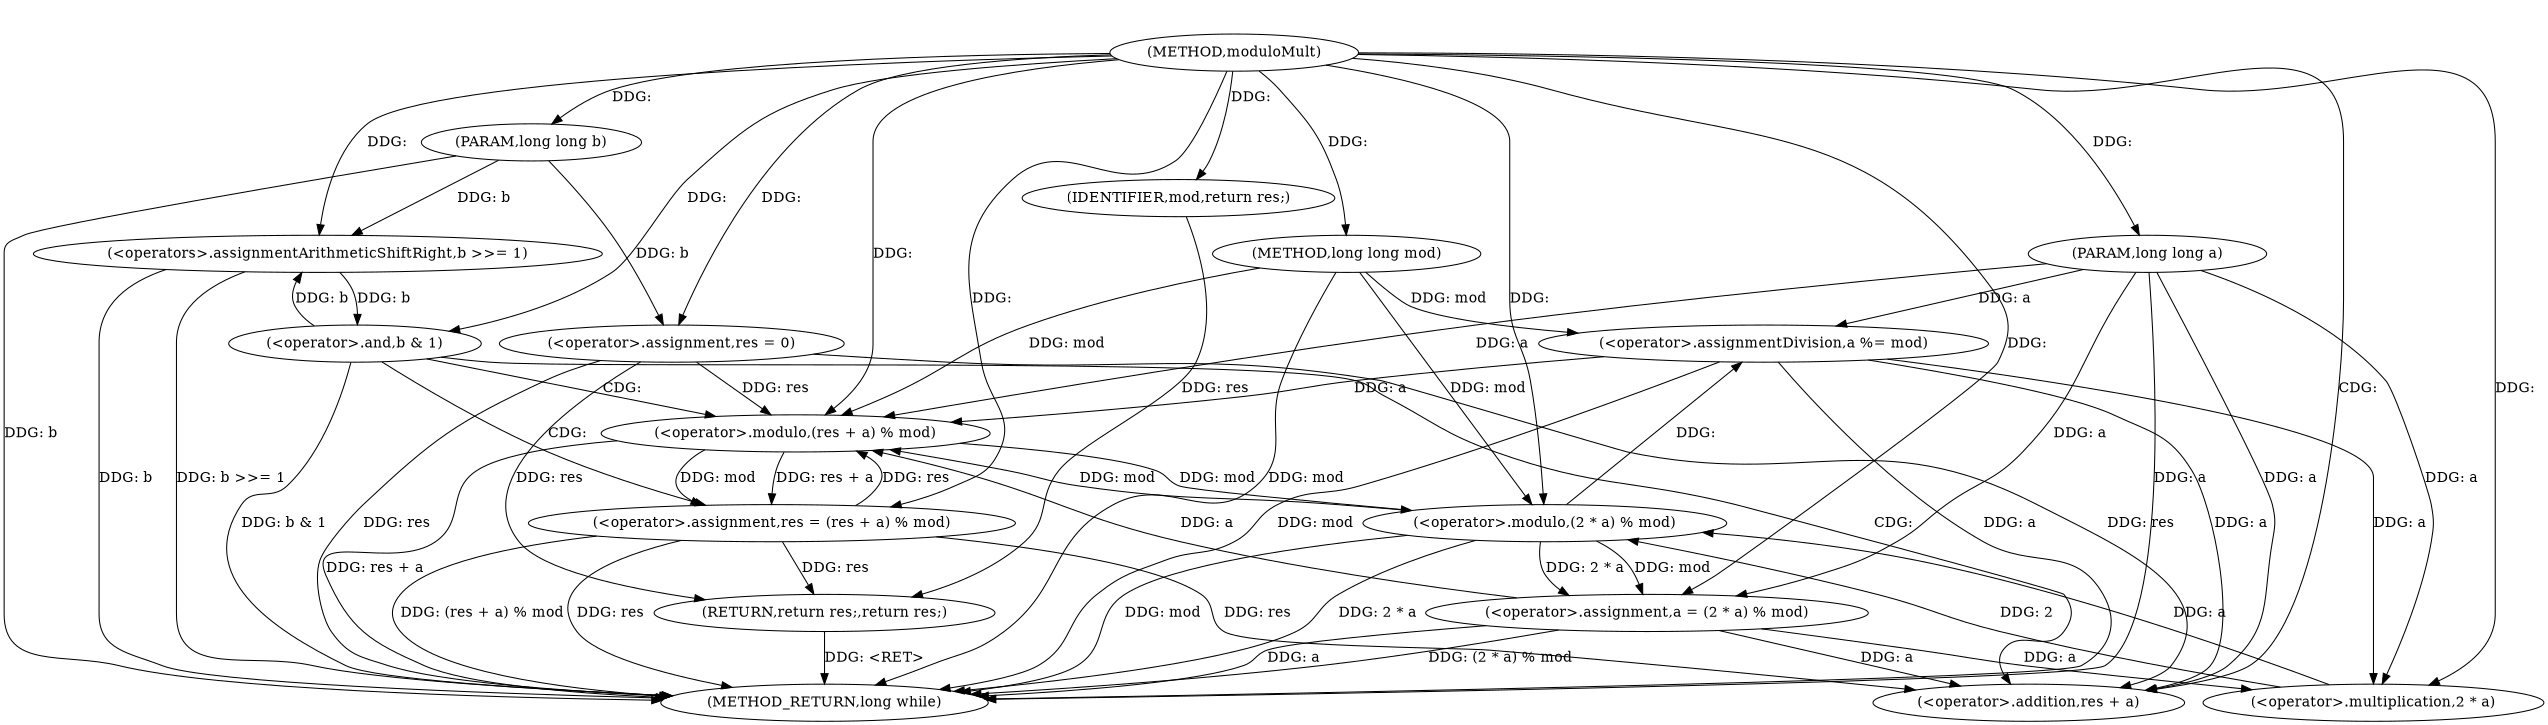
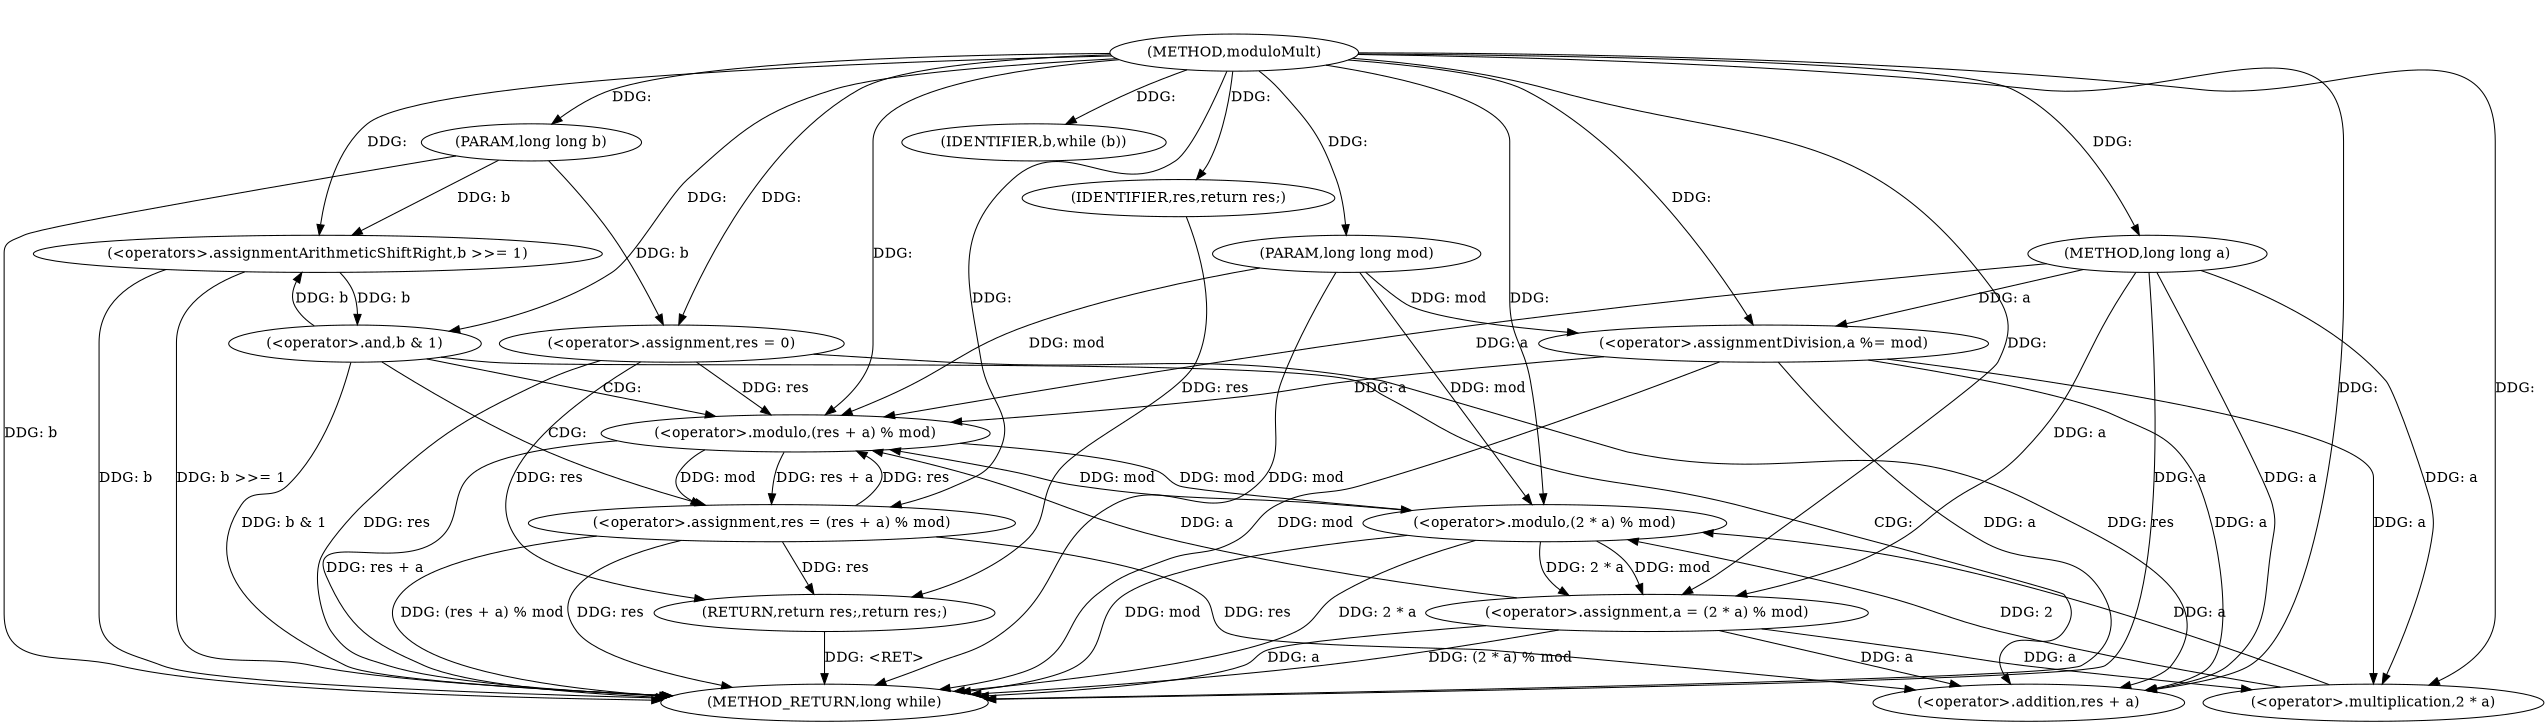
node "(IDENTIFIER,b,while (b))": added
node "(IDENTIFIER,mod,return res;)": label "(IDENTIFIER,mod,return res;)" -> "(IDENTIFIER,res,return res;)"
node "(METHOD,long long mod)": label "(METHOD,long long mod)" -> "(PARAM,long long mod)"
node "(PARAM,long long a)": label "(PARAM,long long a)" -> "(METHOD,long long a)"
edge "(METHOD,moduloMult)" -> "(<operator>.addition,res + a)": label "CDG: " -> "DDG: "
edge "(<operator>.modulo,(2 * a) % mod)" -> "(<operator>.assignmentDivision,a %= mod)": now "(METHOD,moduloMult)" -> "(<operator>.assignmentDivision,a %= mod)"
